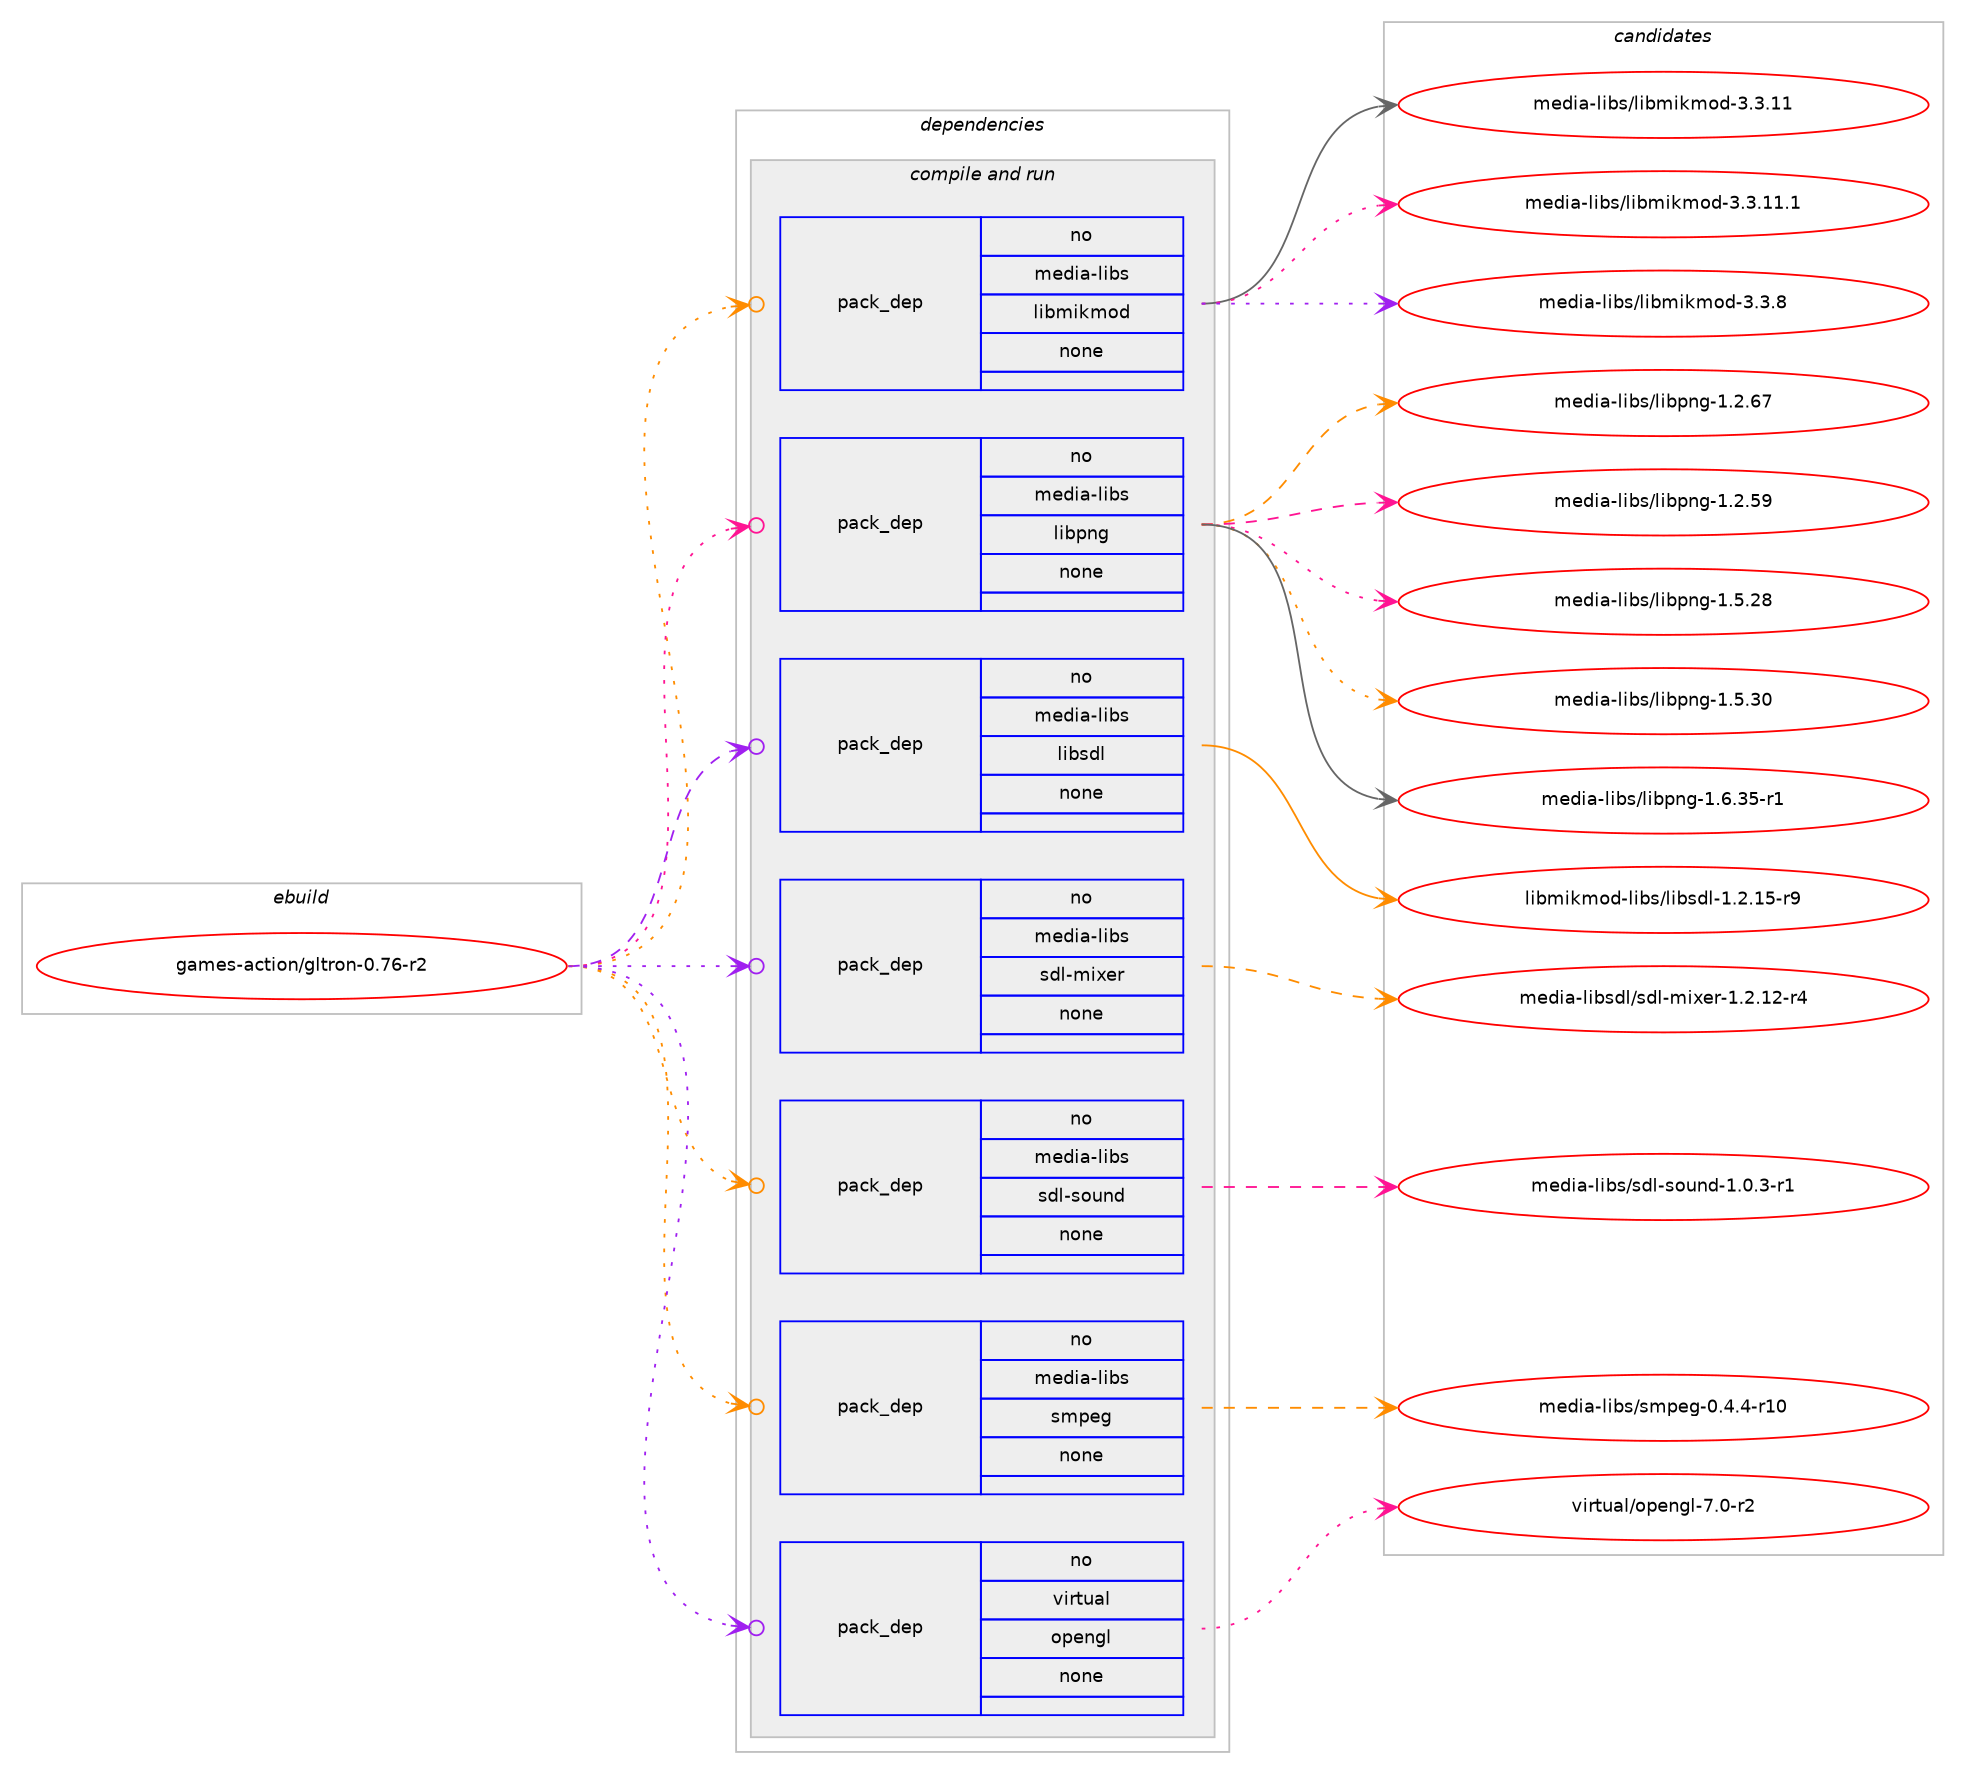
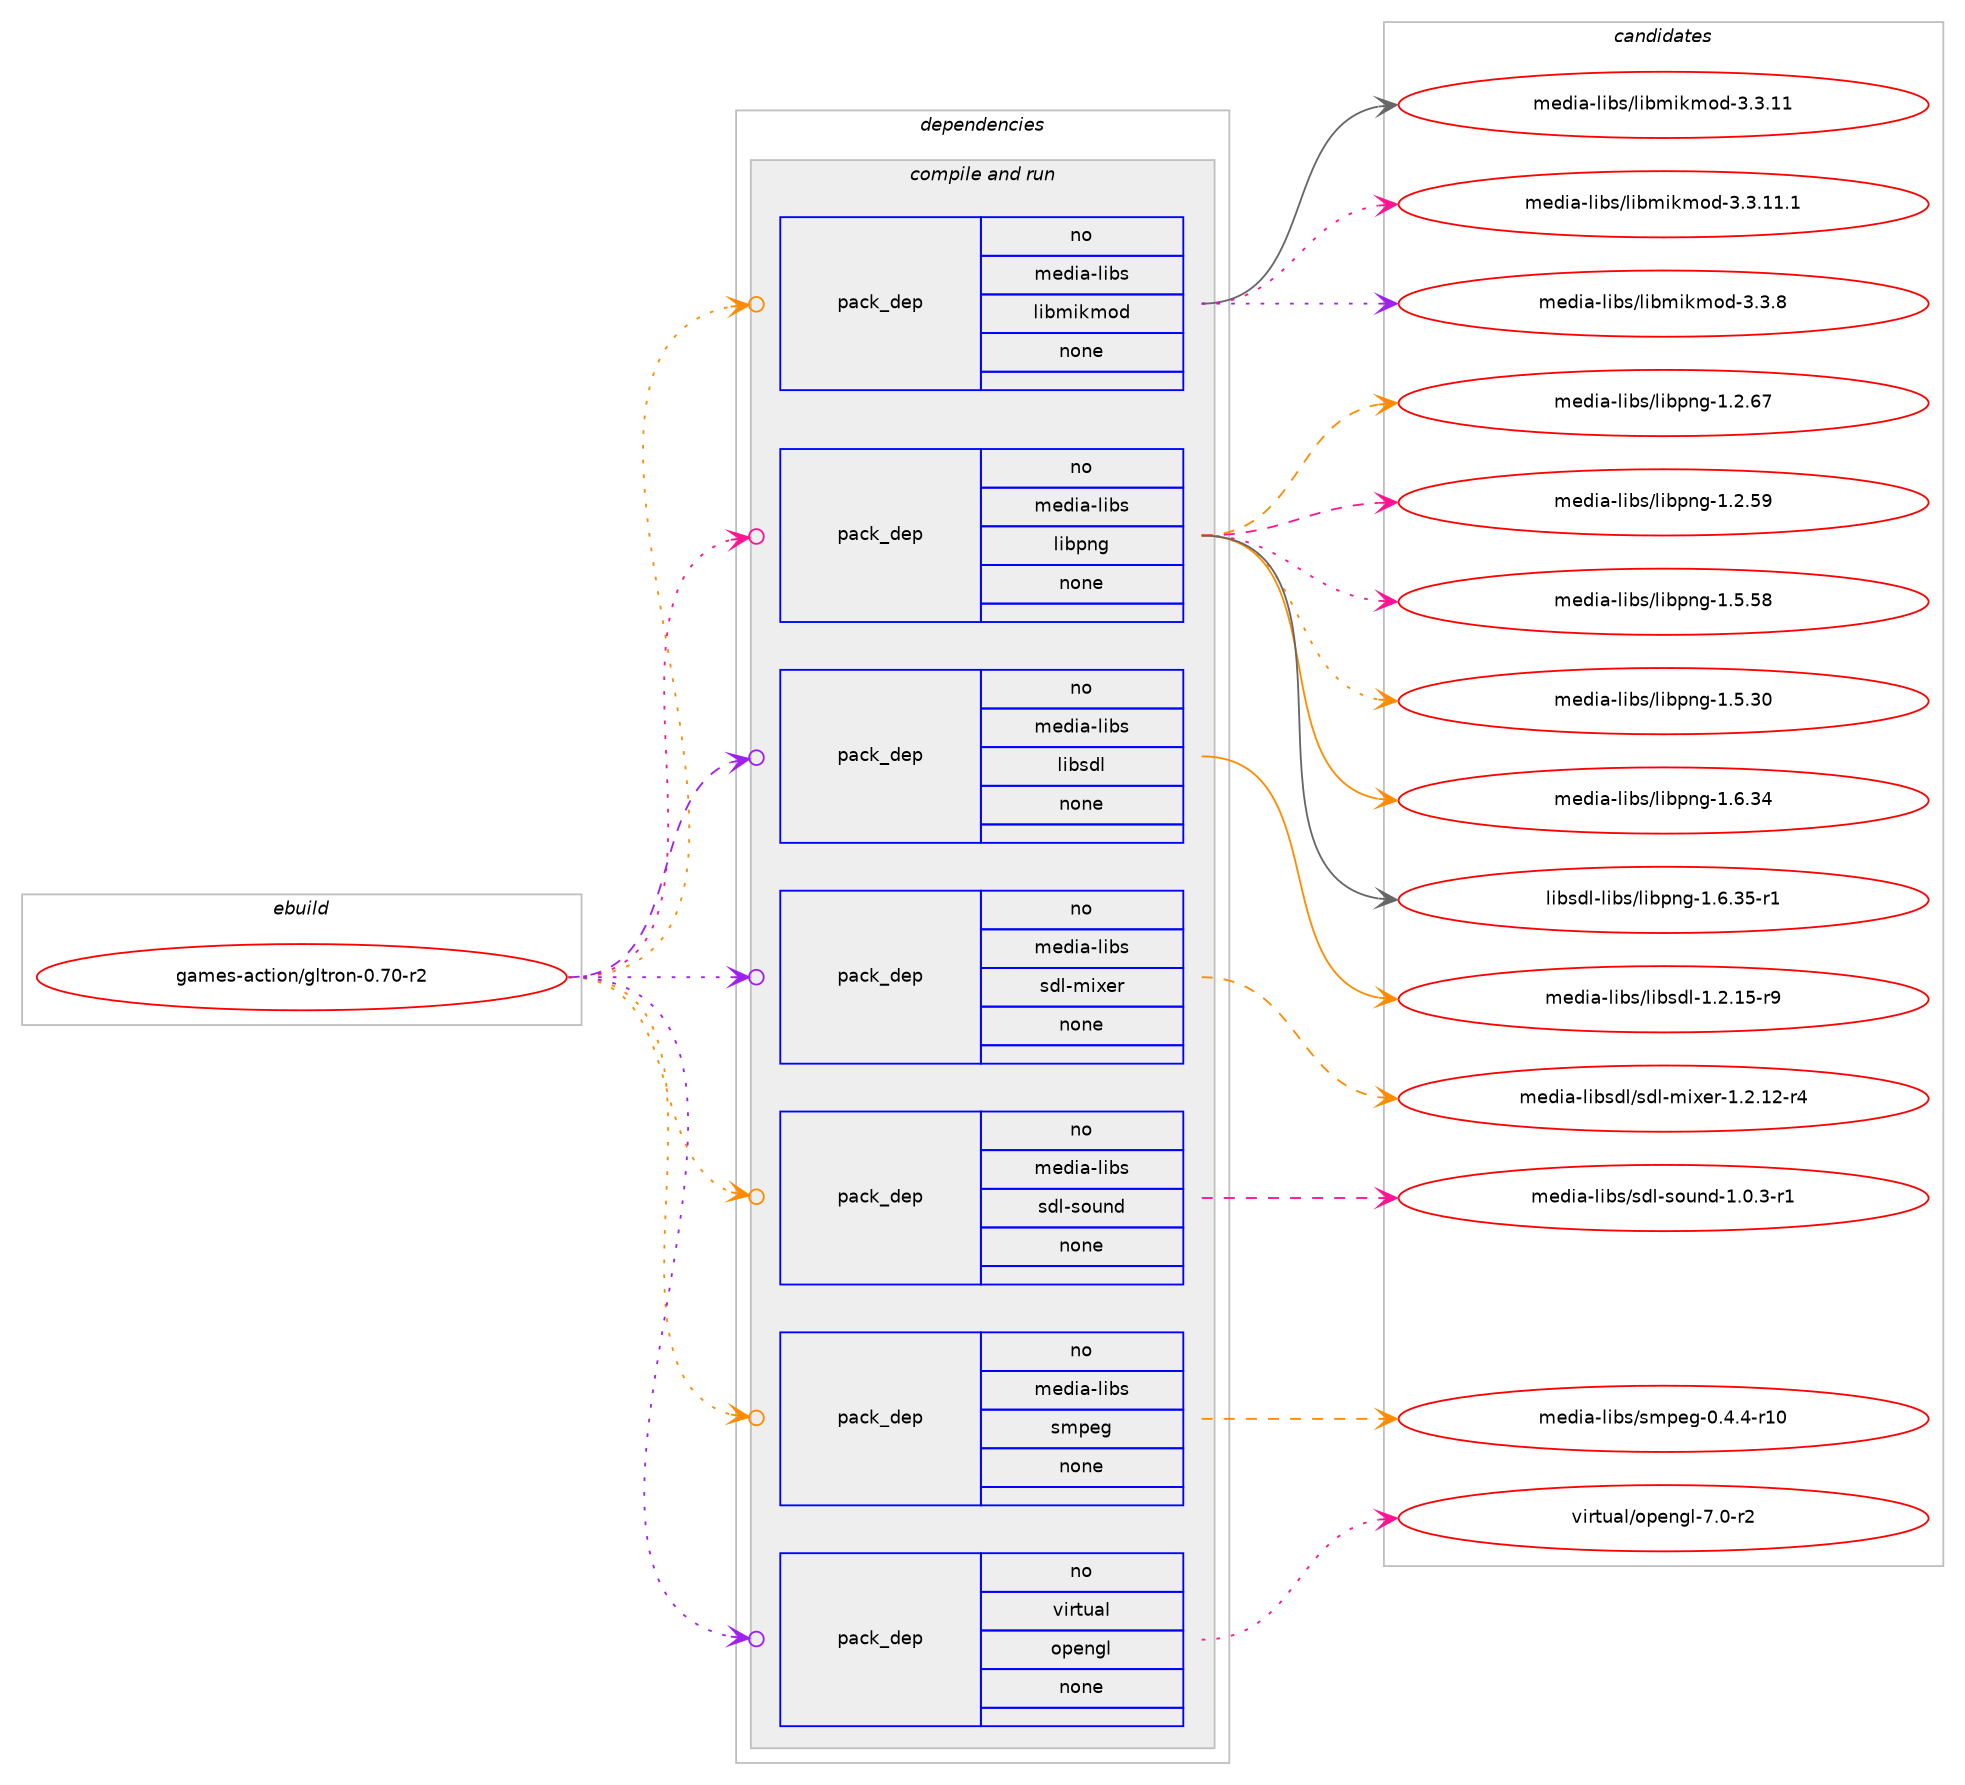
node "media-libs/libpng-1.5.28": label "media-libs/libpng-1.5.28" -> "media-libs/libpng-1.5.58"
node "media-libs/libpng-1.6.35-r1": label "media-libs/libpng-1.6.35-r1" -> "libsdl-libs/libpng-1.6.35-r1"
node "media-libs/libpng-1.6.34": added
node "libmikmod-libs/libsdl-1.2.15-r9": label "libmikmod-libs/libsdl-1.2.15-r9" -> "media-libs/libsdl-1.2.15-r9"
node "games-action/gltron-0.76-r2": label "games-action/gltron-0.76-r2" -> "games-action/gltron-0.70-r2"
